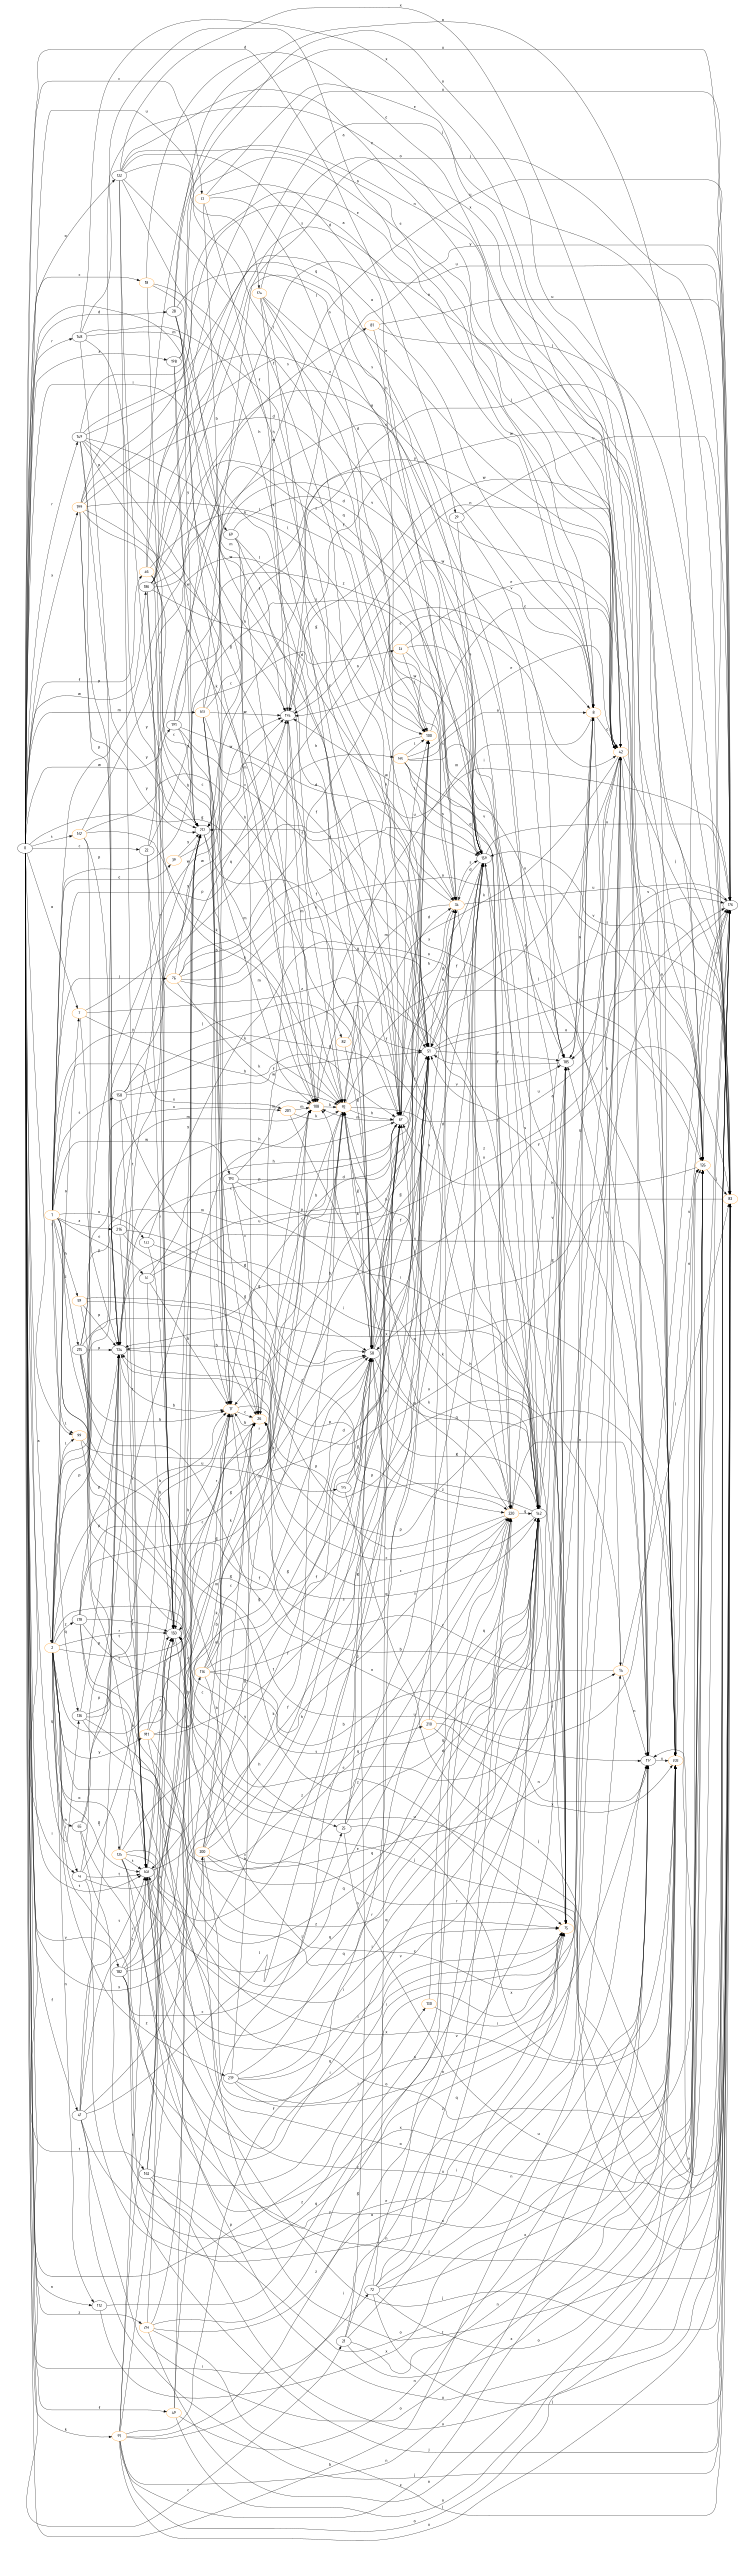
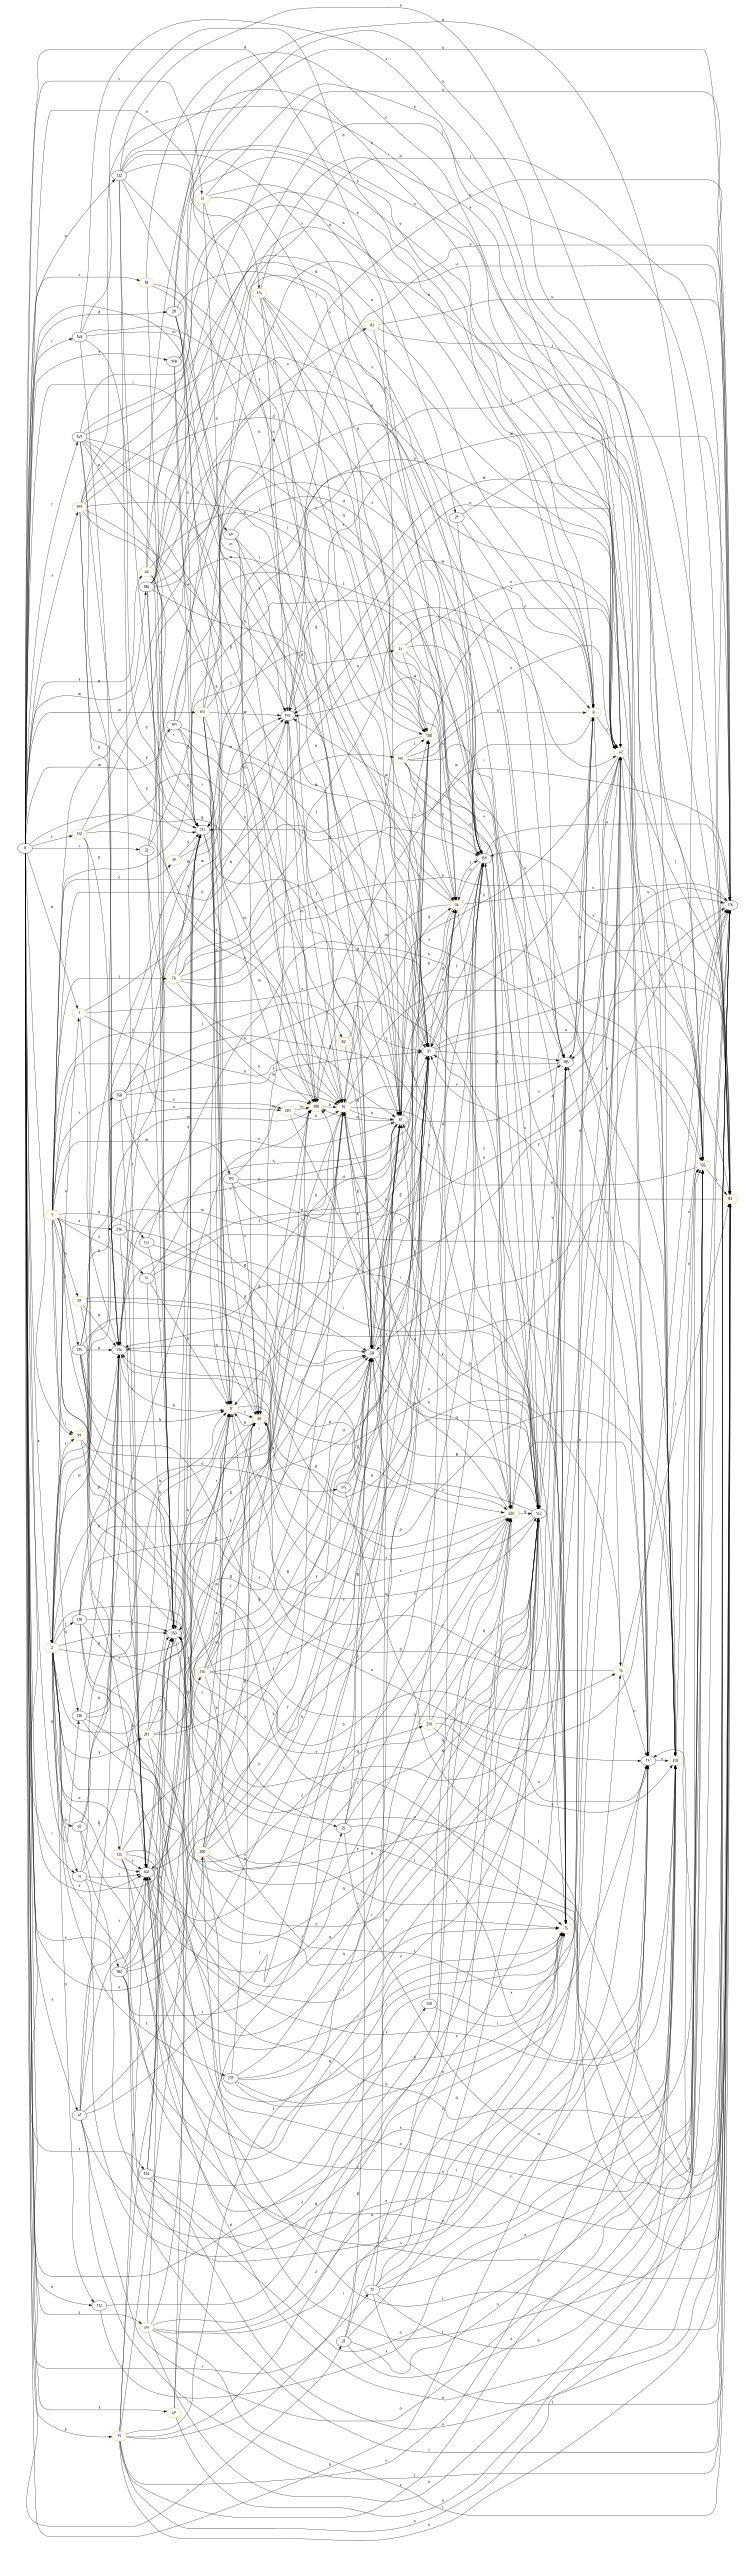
edge "215" -> "51": label "u" -> "f"
node "911": label "911" -> "211"
node "130": color darkorange -> black
edge "49" -> "117": now "214" -> "117"
